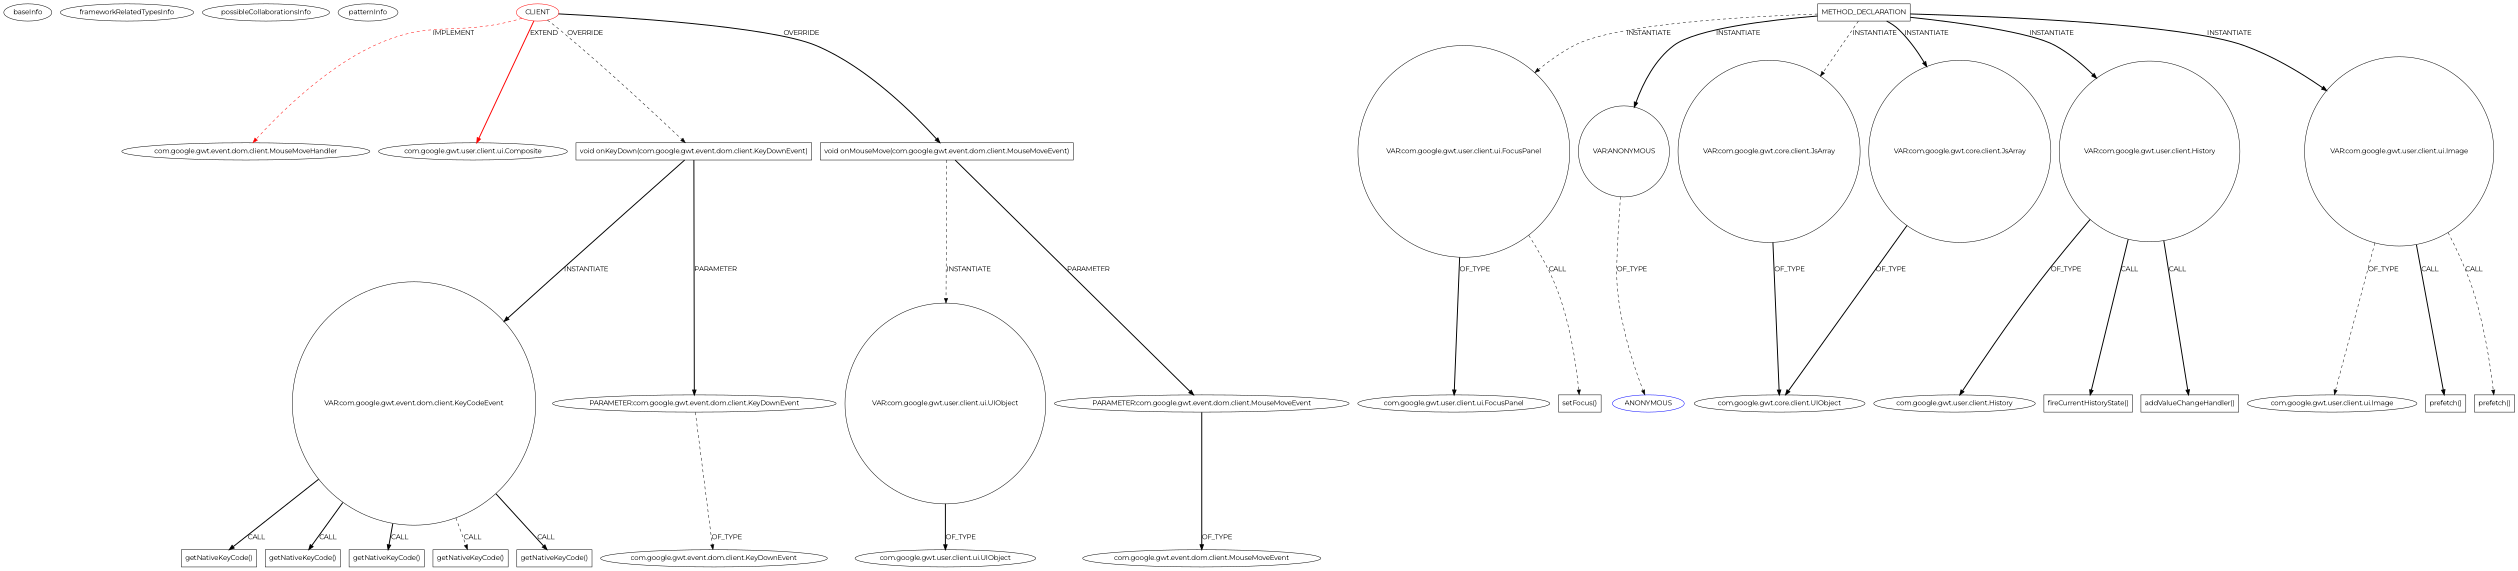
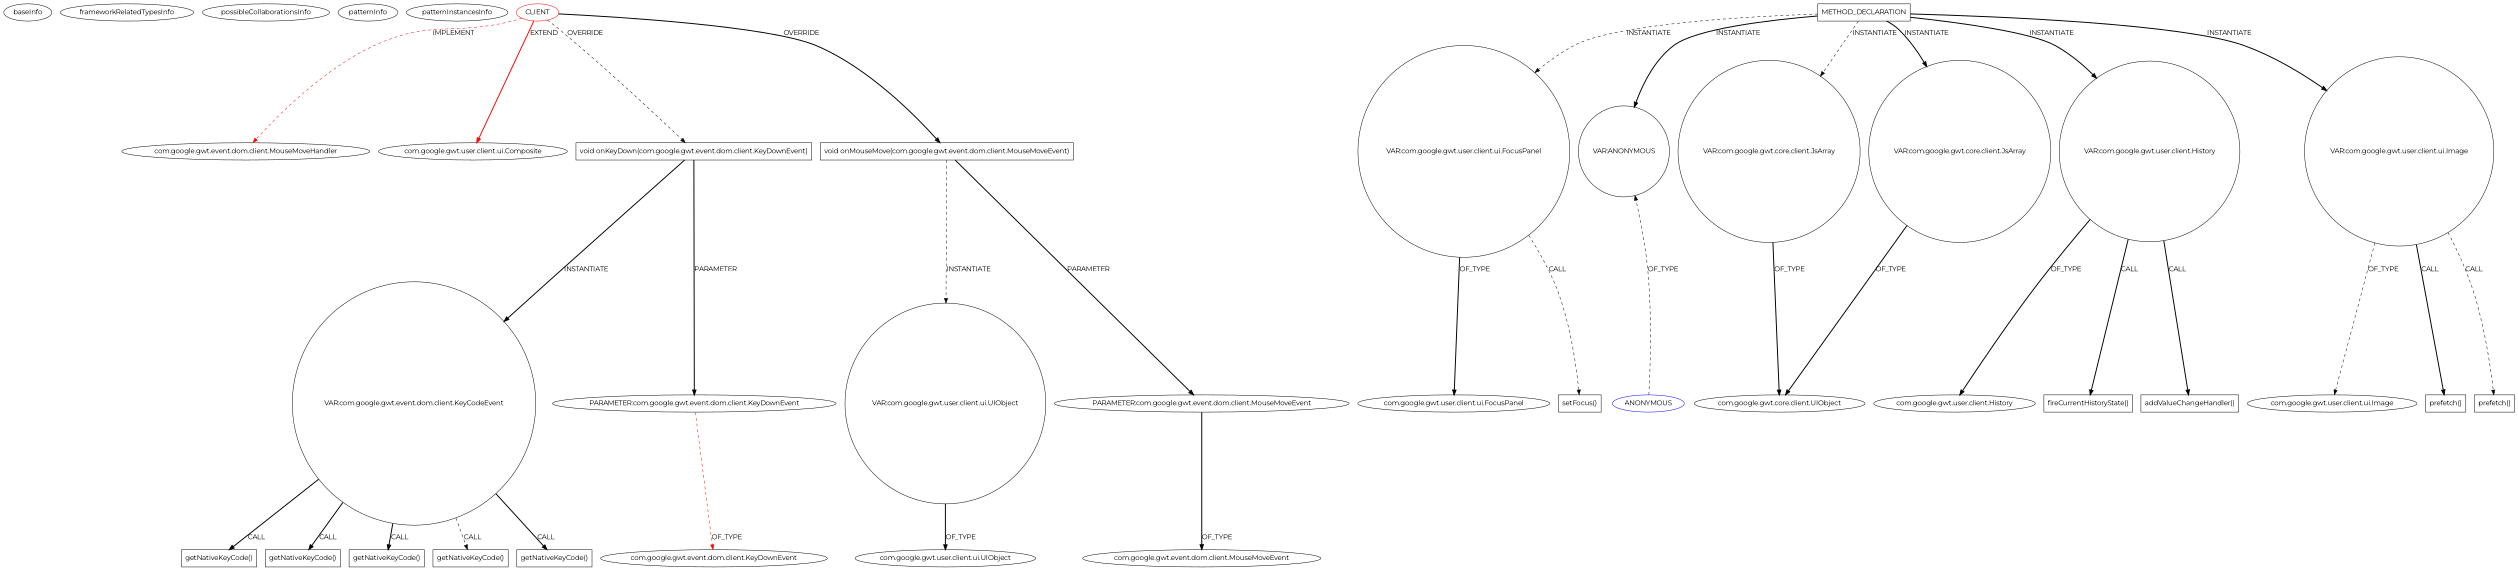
node "patternInstancesInfo": added
edge "VAR:ANONYMOUS" -> "ANONYMOUS": reversed
edge "PARAMETER:com.google.gwt.event.dom.client.KeyDownEvent" -> "com.google.gwt.event.dom.client.KeyDownEvent": color black -> red
